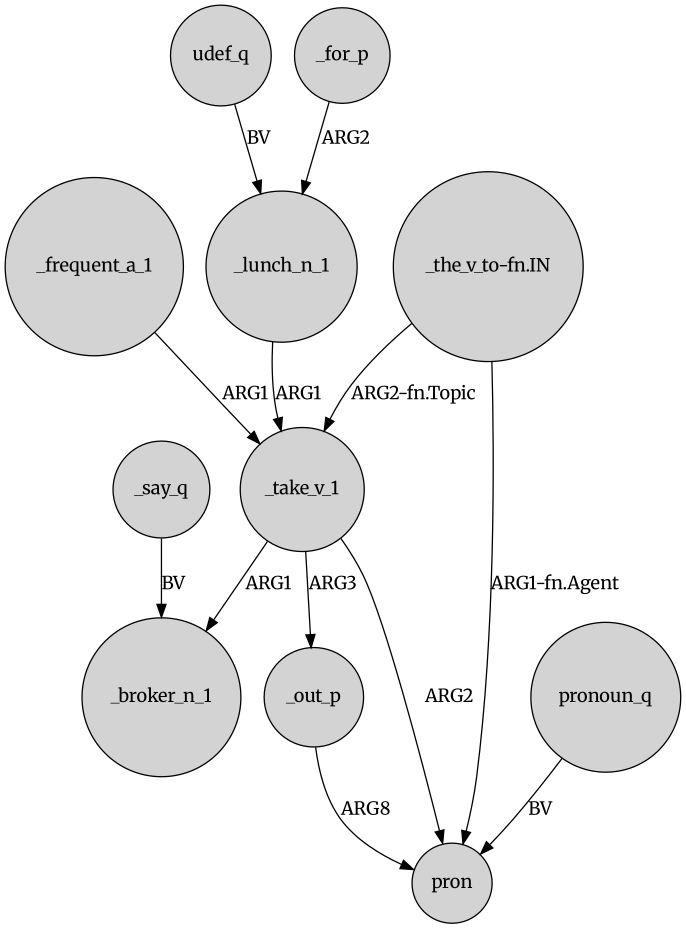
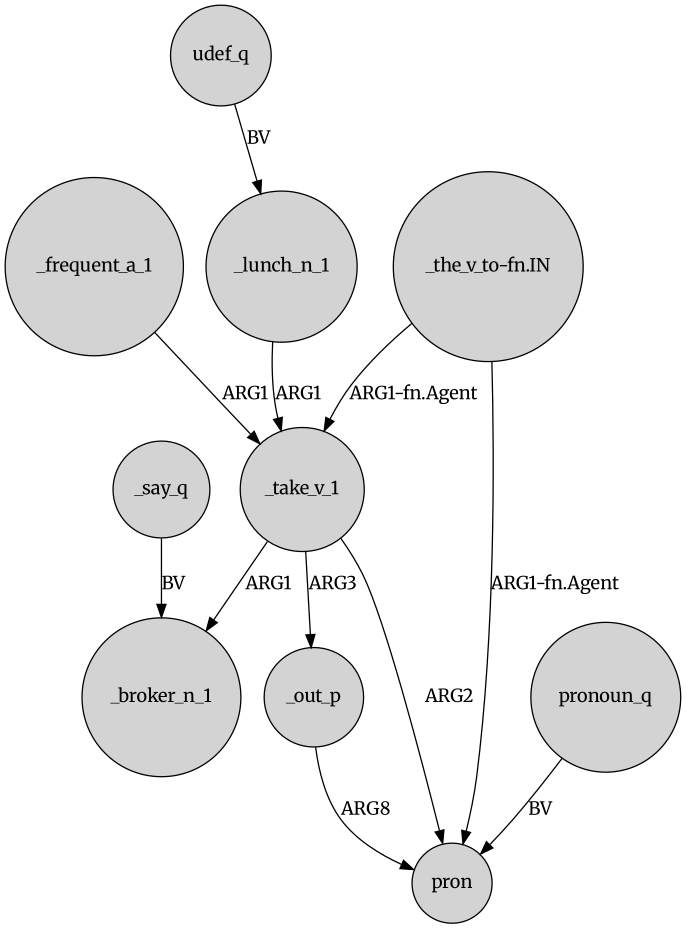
node "_for_p": removed
edge "_the_v_to-fn.IN" -> "_take_v_1": label "ARG2-fn.Topic" -> "ARG1-fn.Agent"
